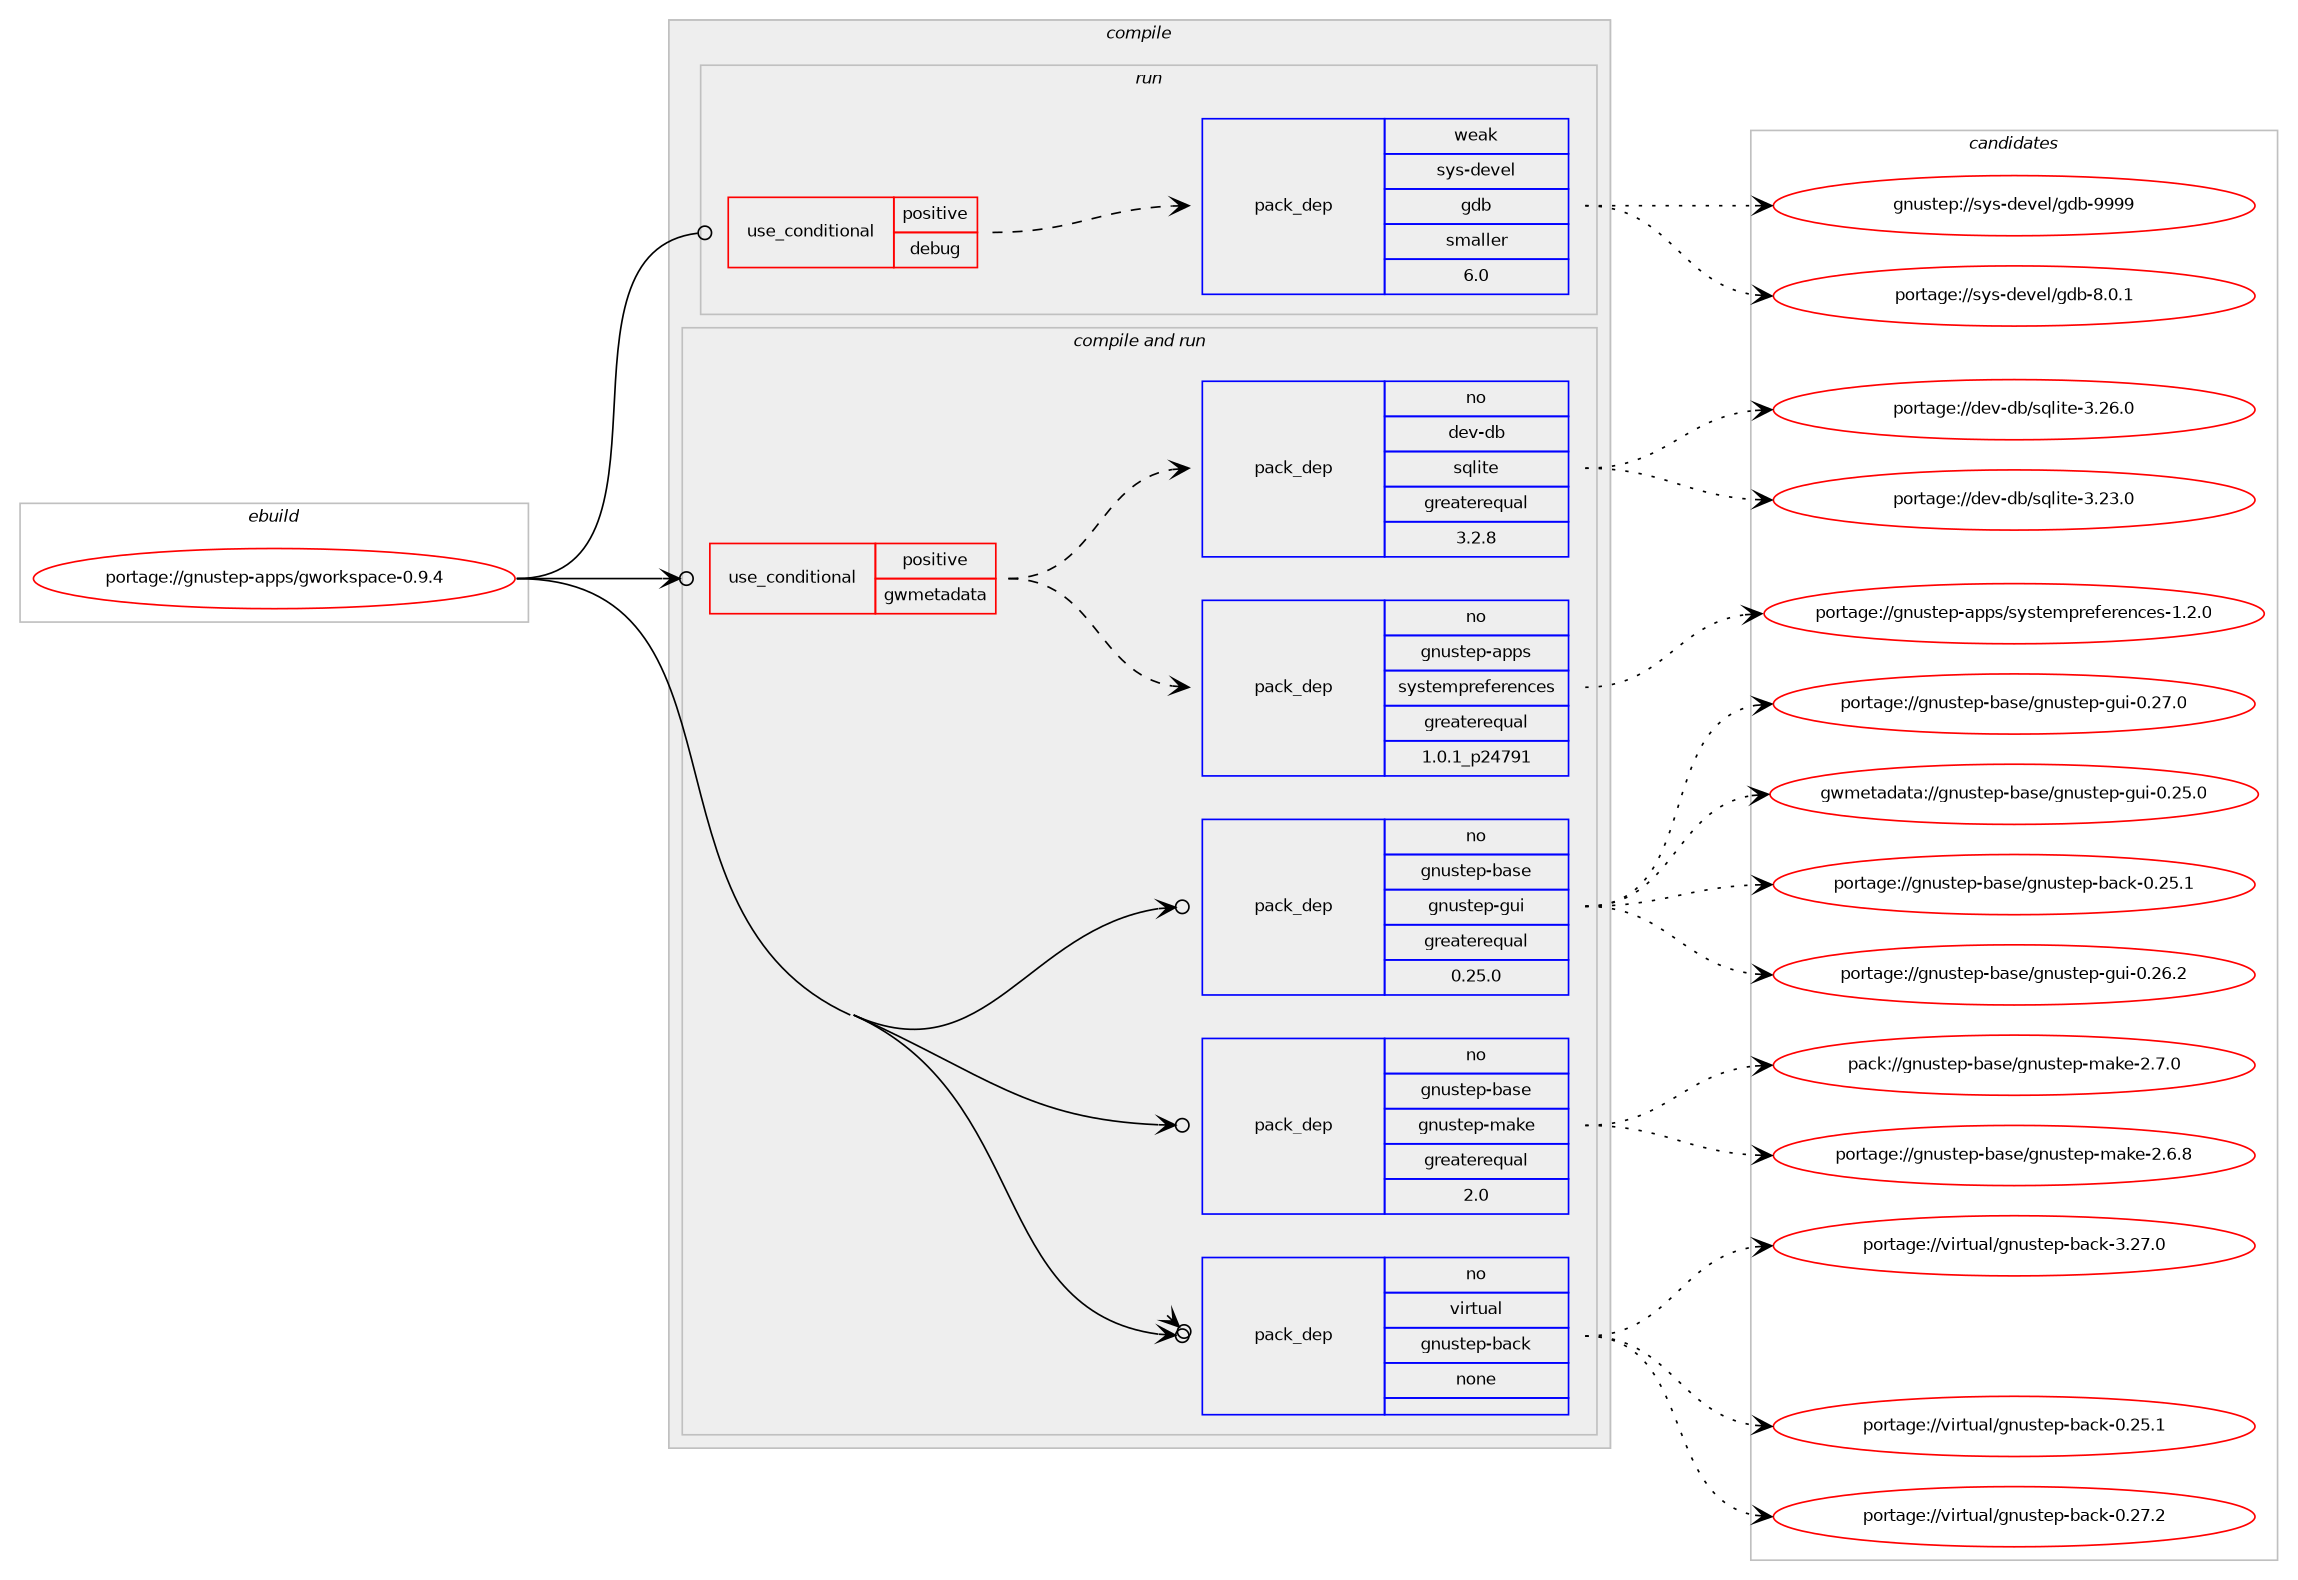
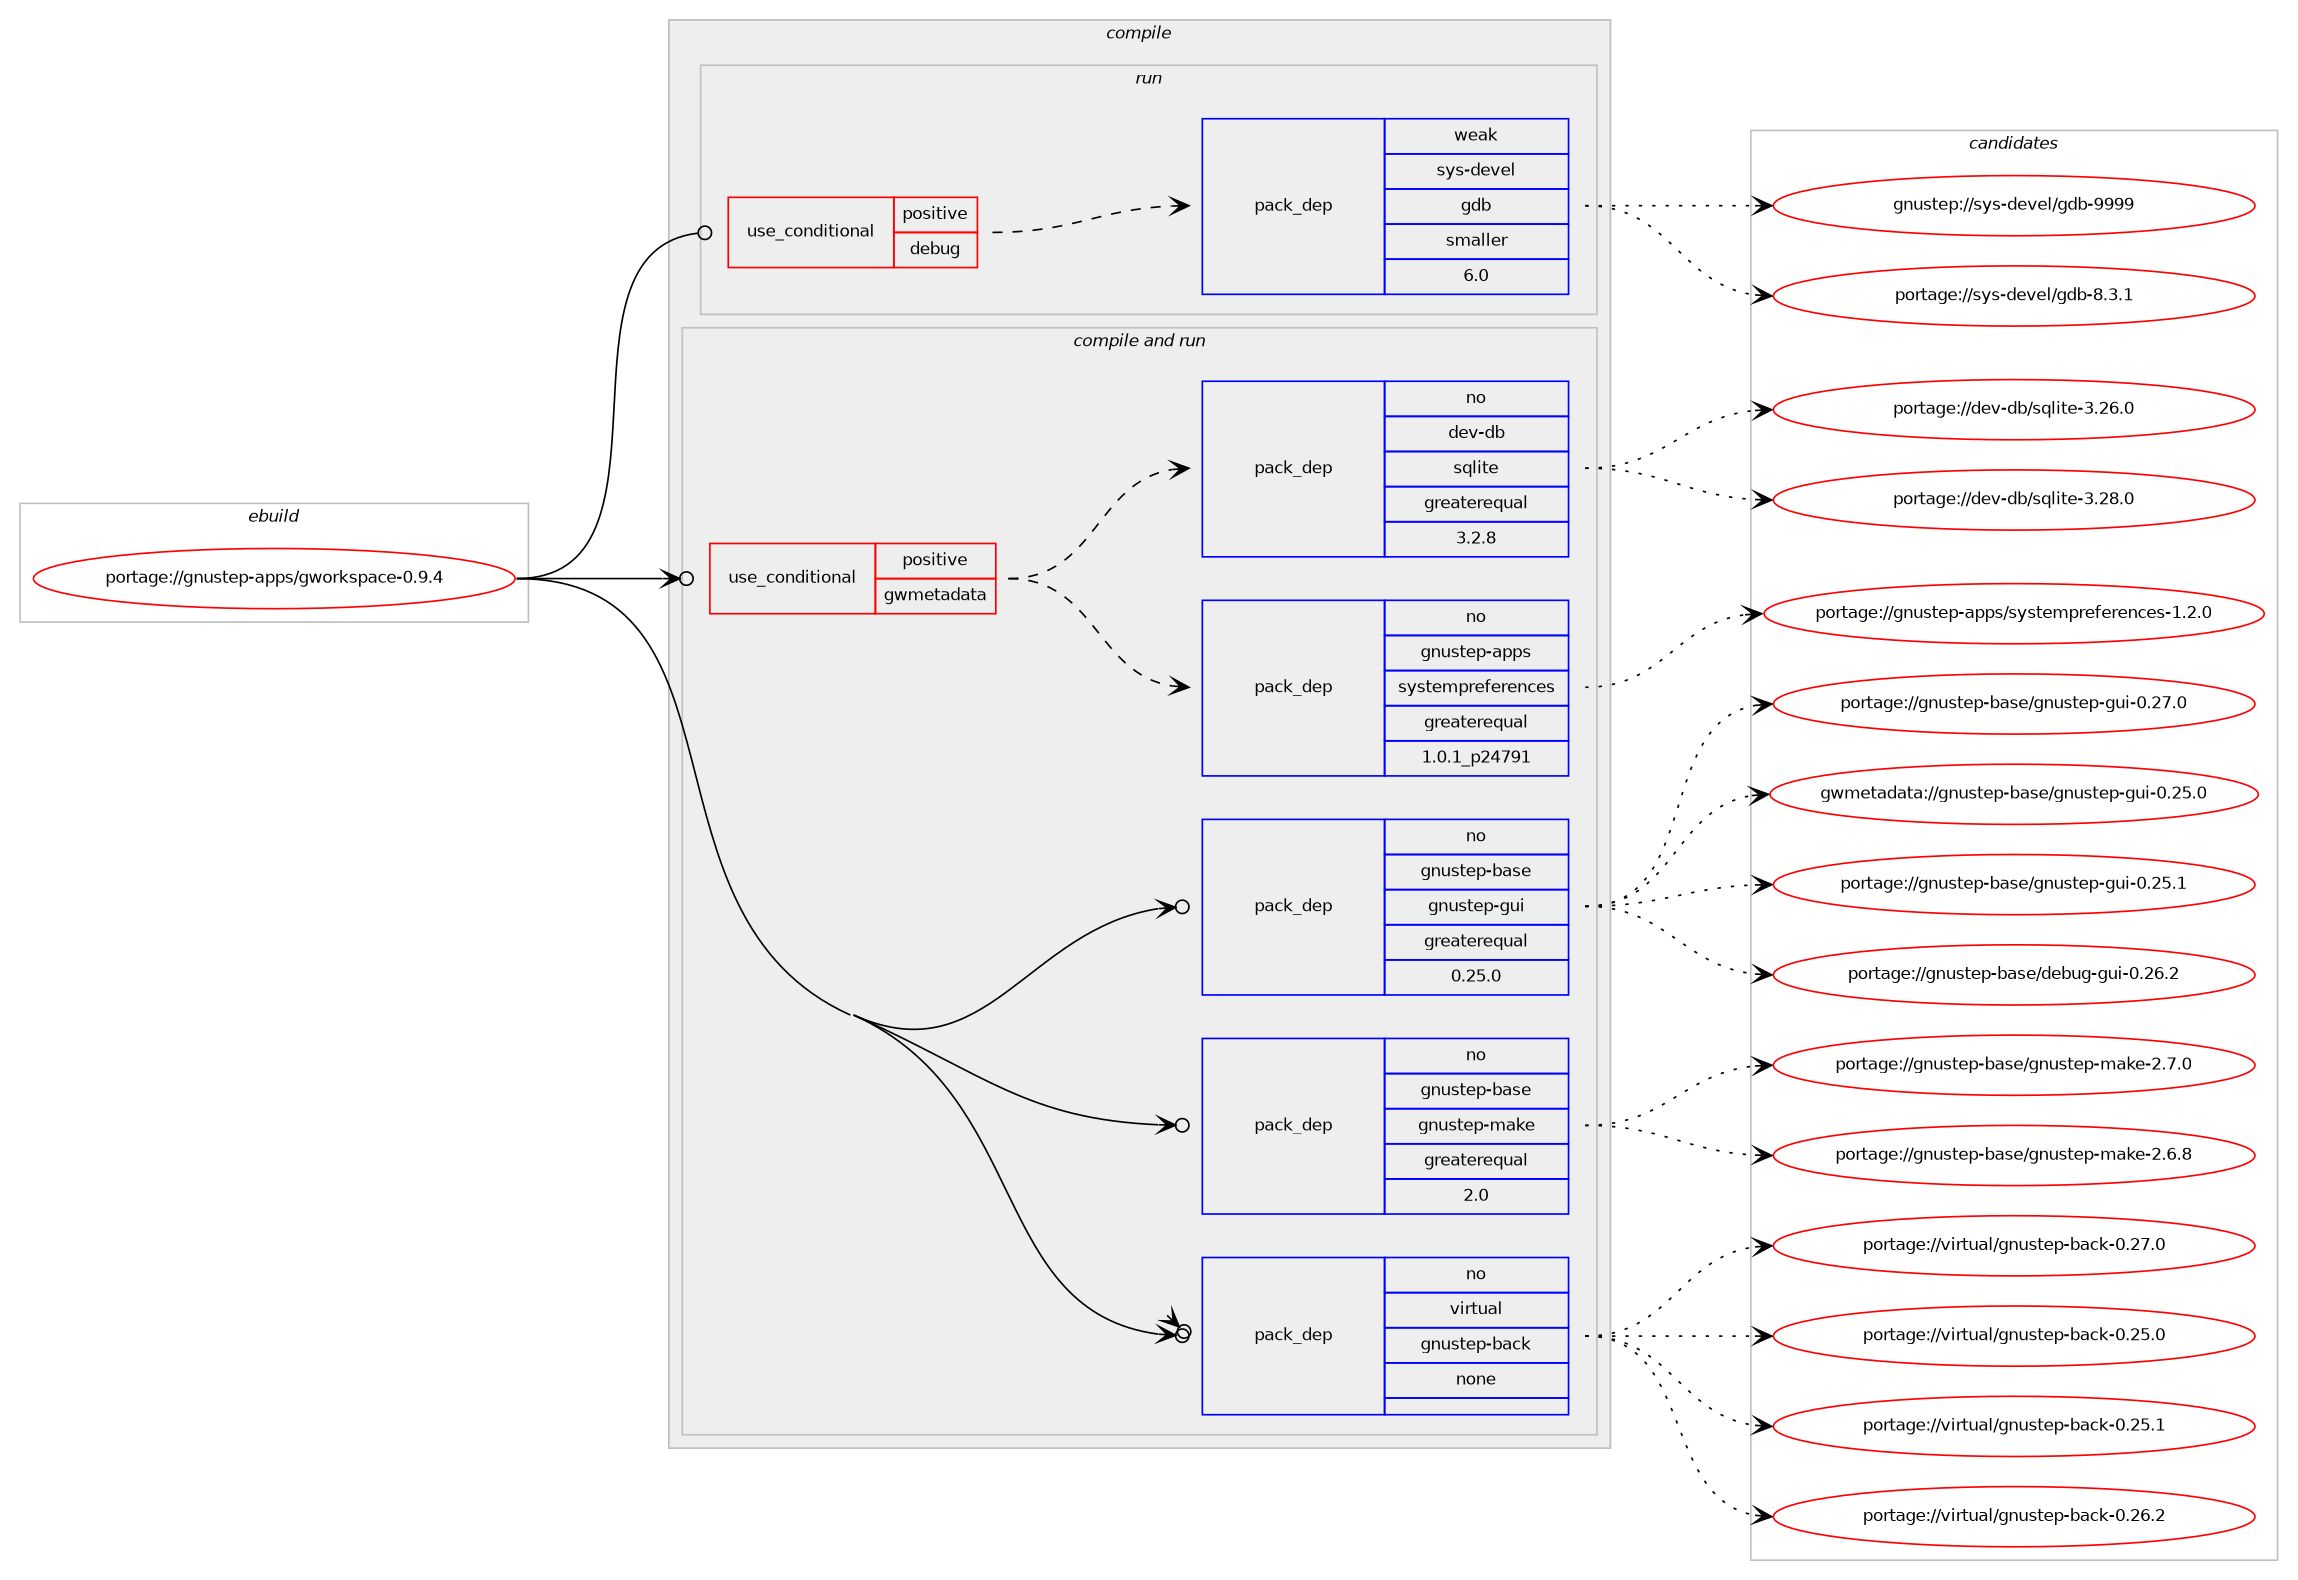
node "portage://sys-devel/gdb-8.0.1": label "portage://sys-devel/gdb-8.0.1" -> "portage://sys-devel/gdb-8.3.1"
node "portage://dev-db/sqlite-3.23.0": label "portage://dev-db/sqlite-3.23.0" -> "portage://dev-db/sqlite-3.28.0"
node "portage://gnustep-base/gnustep-back-0.25.1": label "portage://gnustep-base/gnustep-back-0.25.1" -> "portage://gnustep-base/gnustep-gui-0.25.1"
node "portage://gnustep-base/gnustep-gui-0.26.2": label "portage://gnustep-base/gnustep-gui-0.26.2" -> "portage://gnustep-base/debug-gui-0.26.2"
node "pack://gnustep-base/gnustep-make-2.7.0": label "pack://gnustep-base/gnustep-make-2.7.0" -> "portage://gnustep-base/gnustep-make-2.7.0"
node "portage://virtual/gnustep-back-3.27.0": label "portage://virtual/gnustep-back-3.27.0" -> "portage://virtual/gnustep-back-0.27.0"
node "portage://virtual/gnustep-back-0.25.0": added
node "portage://virtual/gnustep-back-0.27.2": label "portage://virtual/gnustep-back-0.27.2" -> "portage://virtual/gnustep-back-0.26.2"
